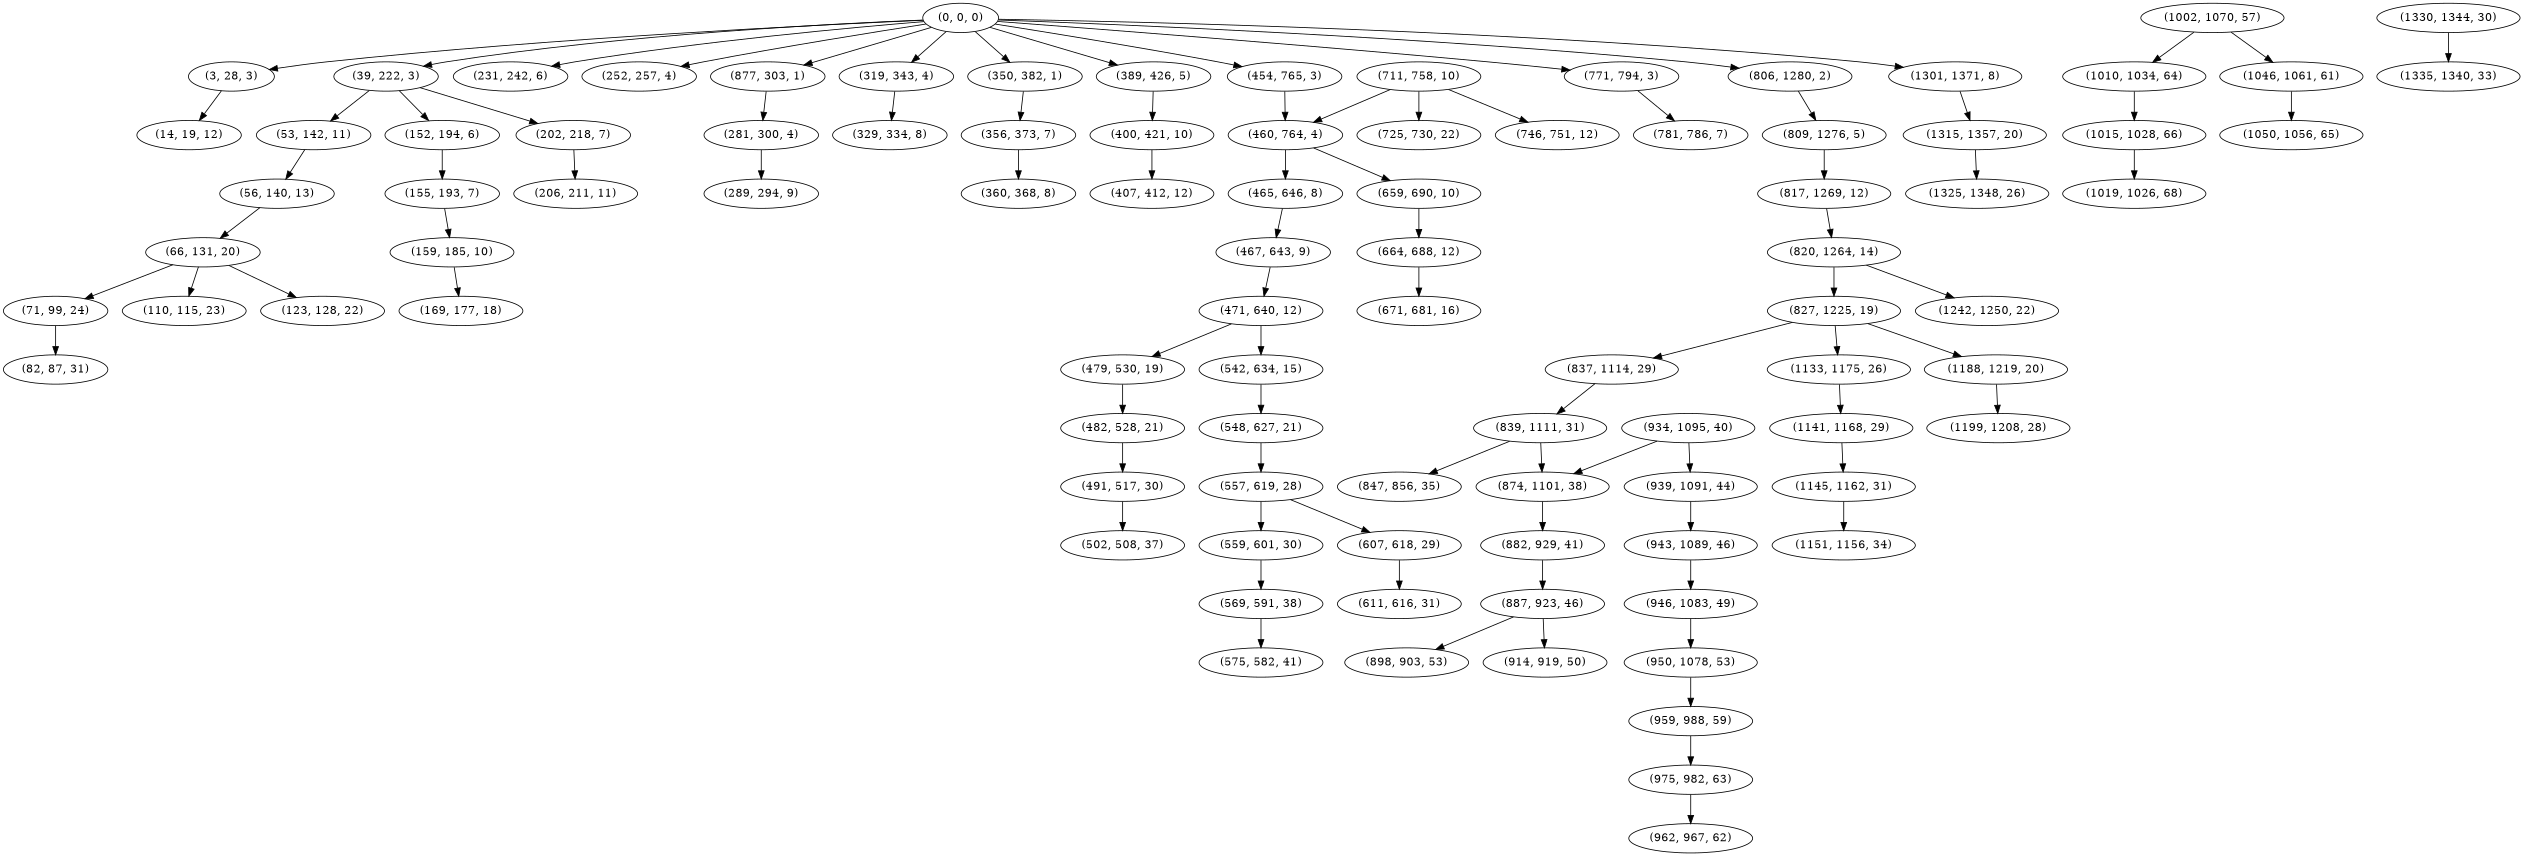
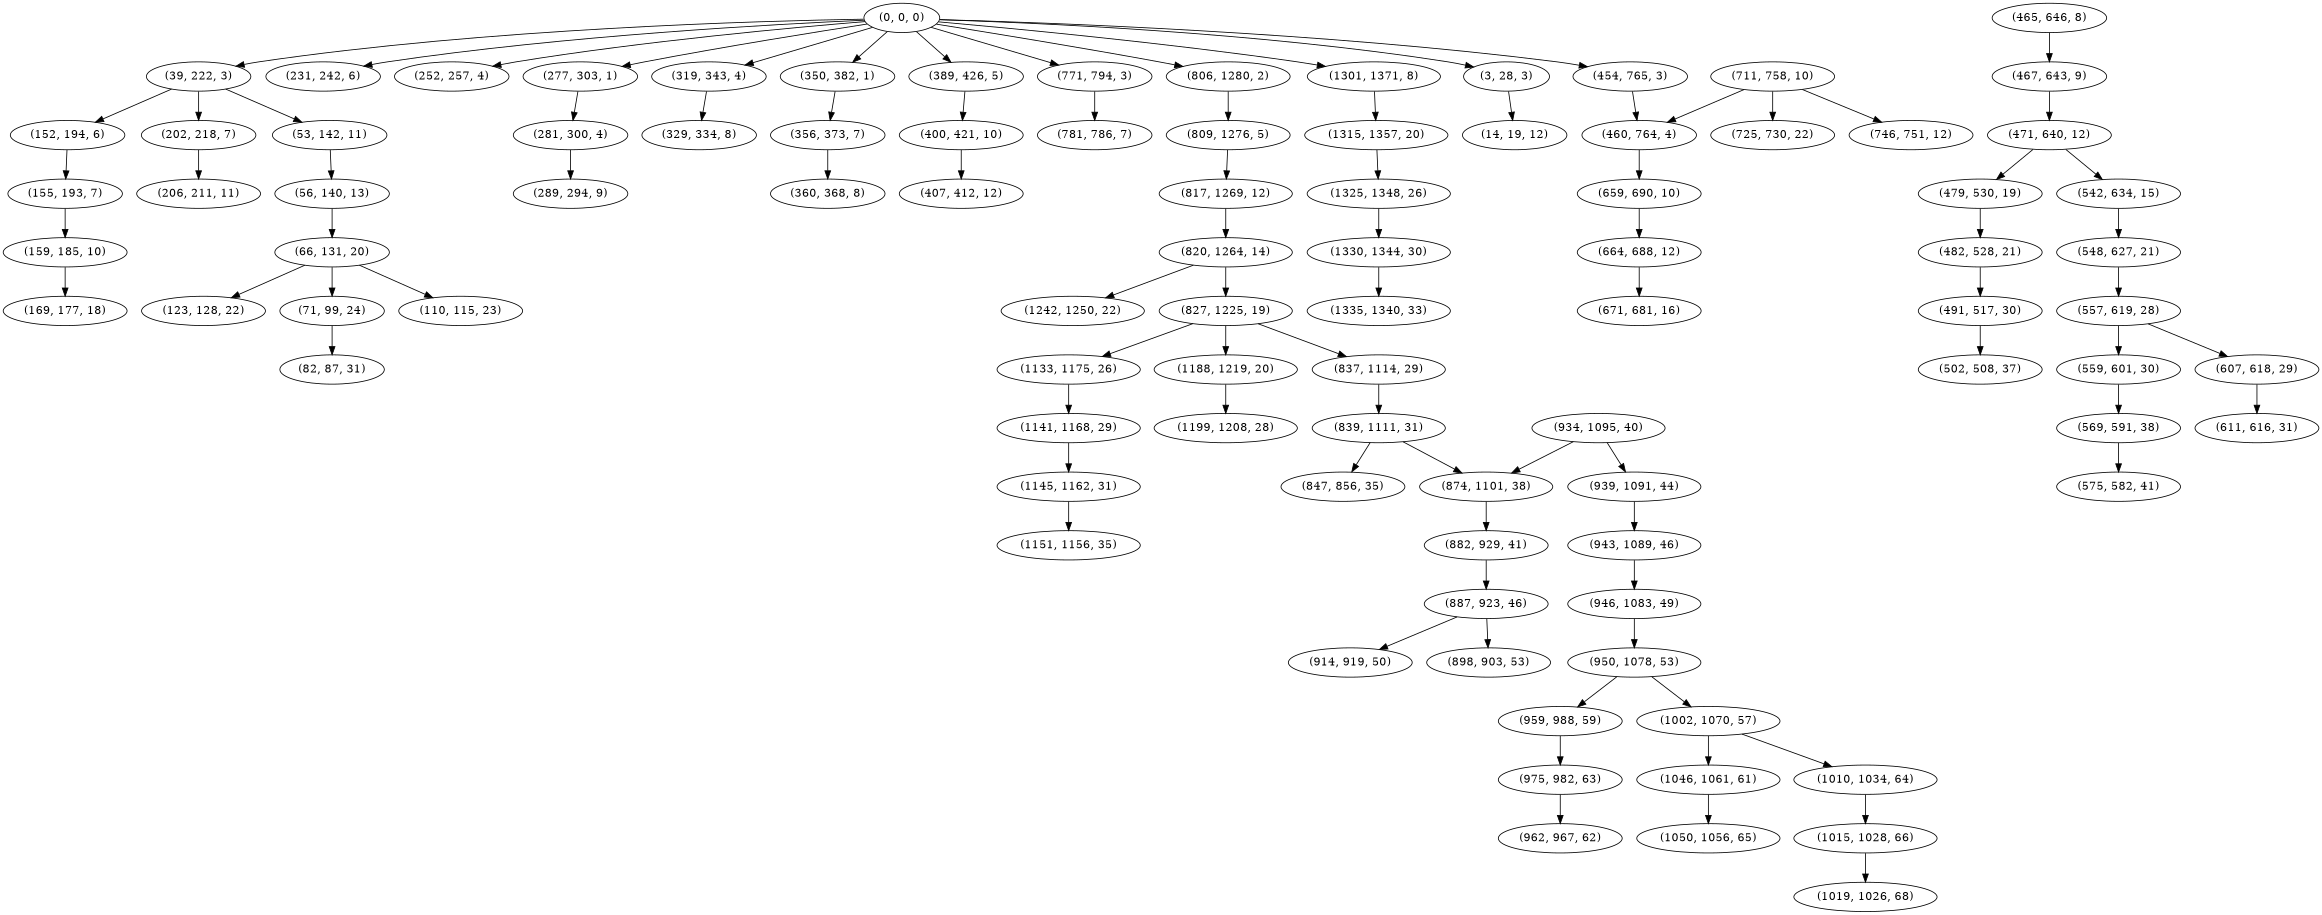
node "(877, 303, 1)": label "(877, 303, 1)" -> "(277, 303, 1)"
edge "(460, 764, 4)" -> "(465, 646, 8)": removed
edge "(1325, 1348, 26)" -> "(1330, 1344, 30)": added
node "(1151, 1156, 34)": label "(1151, 1156, 34)" -> "(1151, 1156, 35)"
edge "(950, 1078, 53)" -> "(1002, 1070, 57)": added
